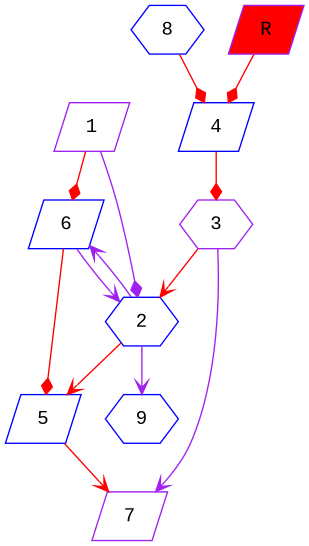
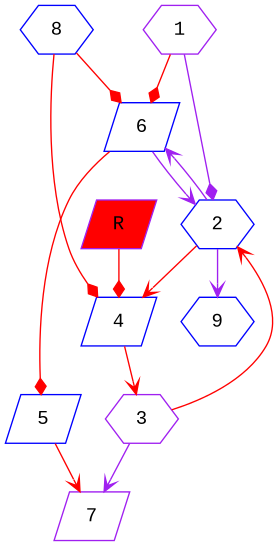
edge "8" -> "6": added
node "1": shape parallelogram -> hexagon
edge "4" -> "3": arrowhead diamond -> vee
edge "2" -> "5": now "2" -> "4"
